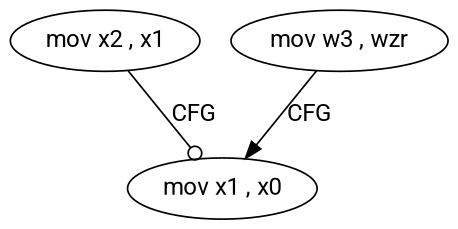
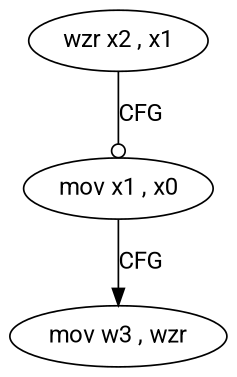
node "mov x2 , x1": label "mov x2 , x1" -> "wzr x2 , x1"
edge "mov w3 , wzr" -> "mov x1 , x0": reversed
